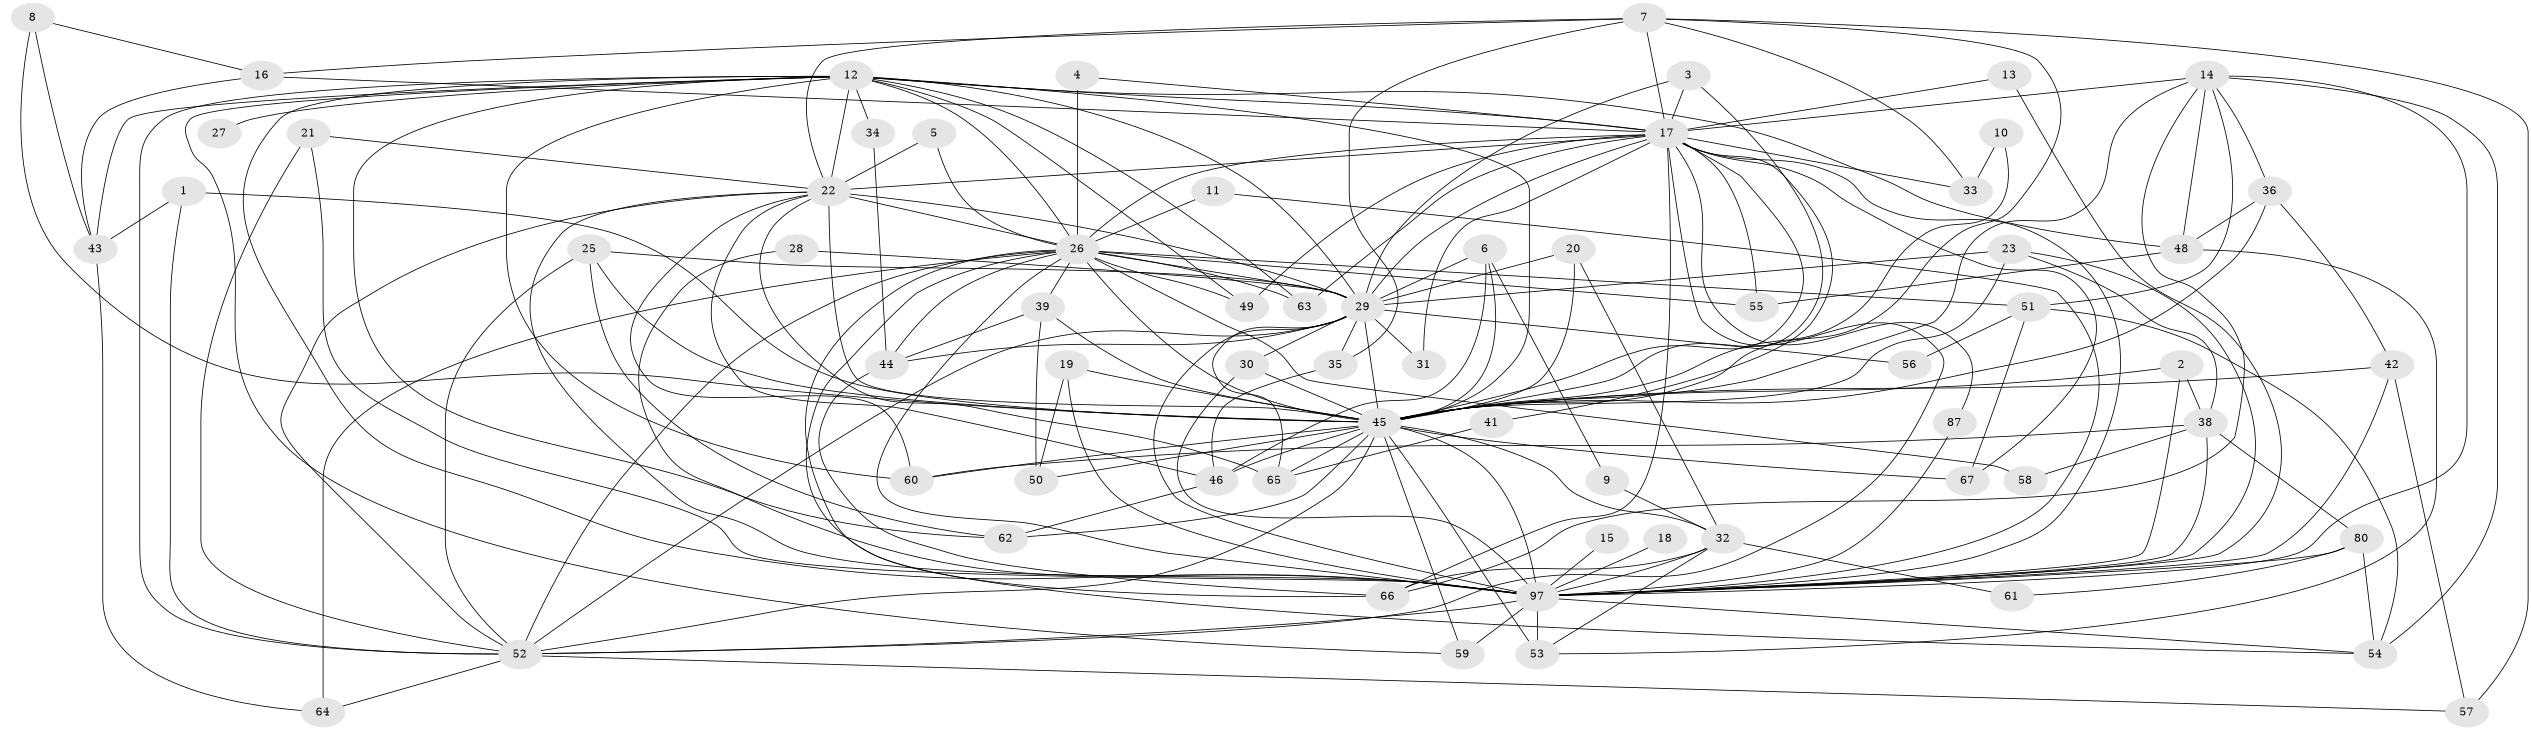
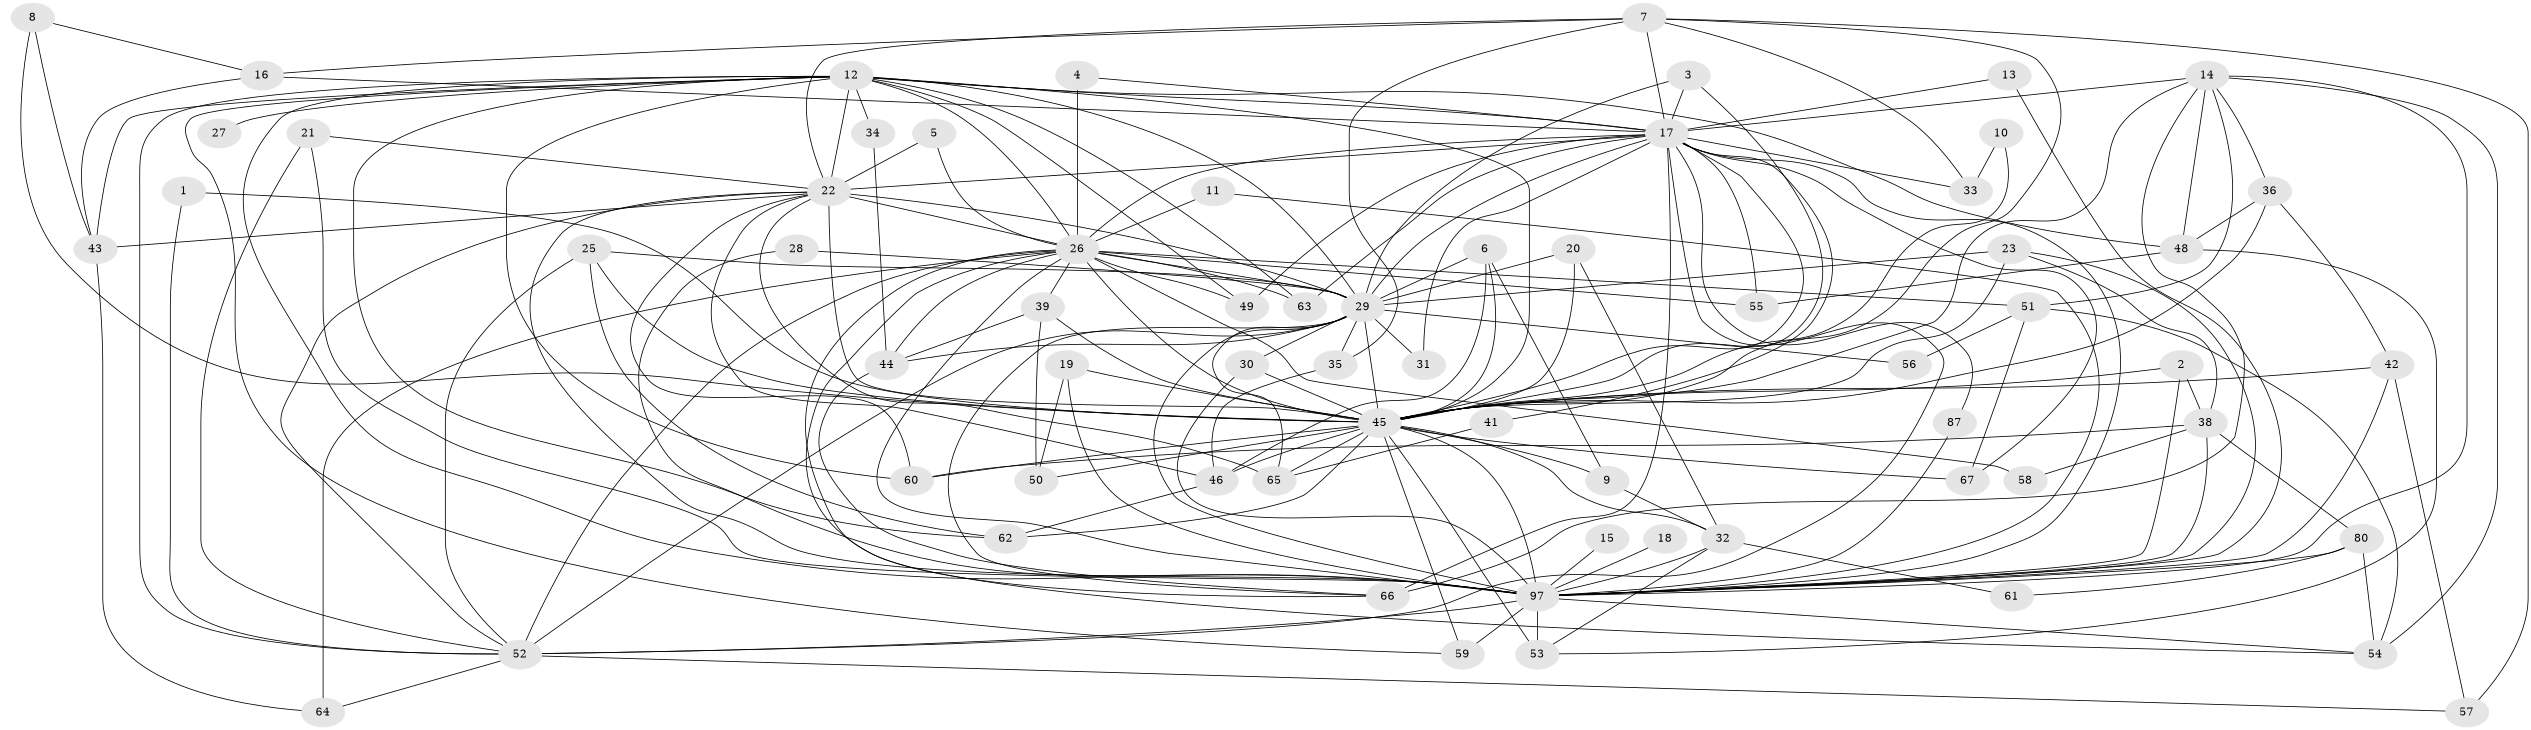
edge "1" -- "43": now "22" -- "43"
edge "32" -- "66": now "29" -- "66"
edge "45" -- "52": now "45" -- "9"
